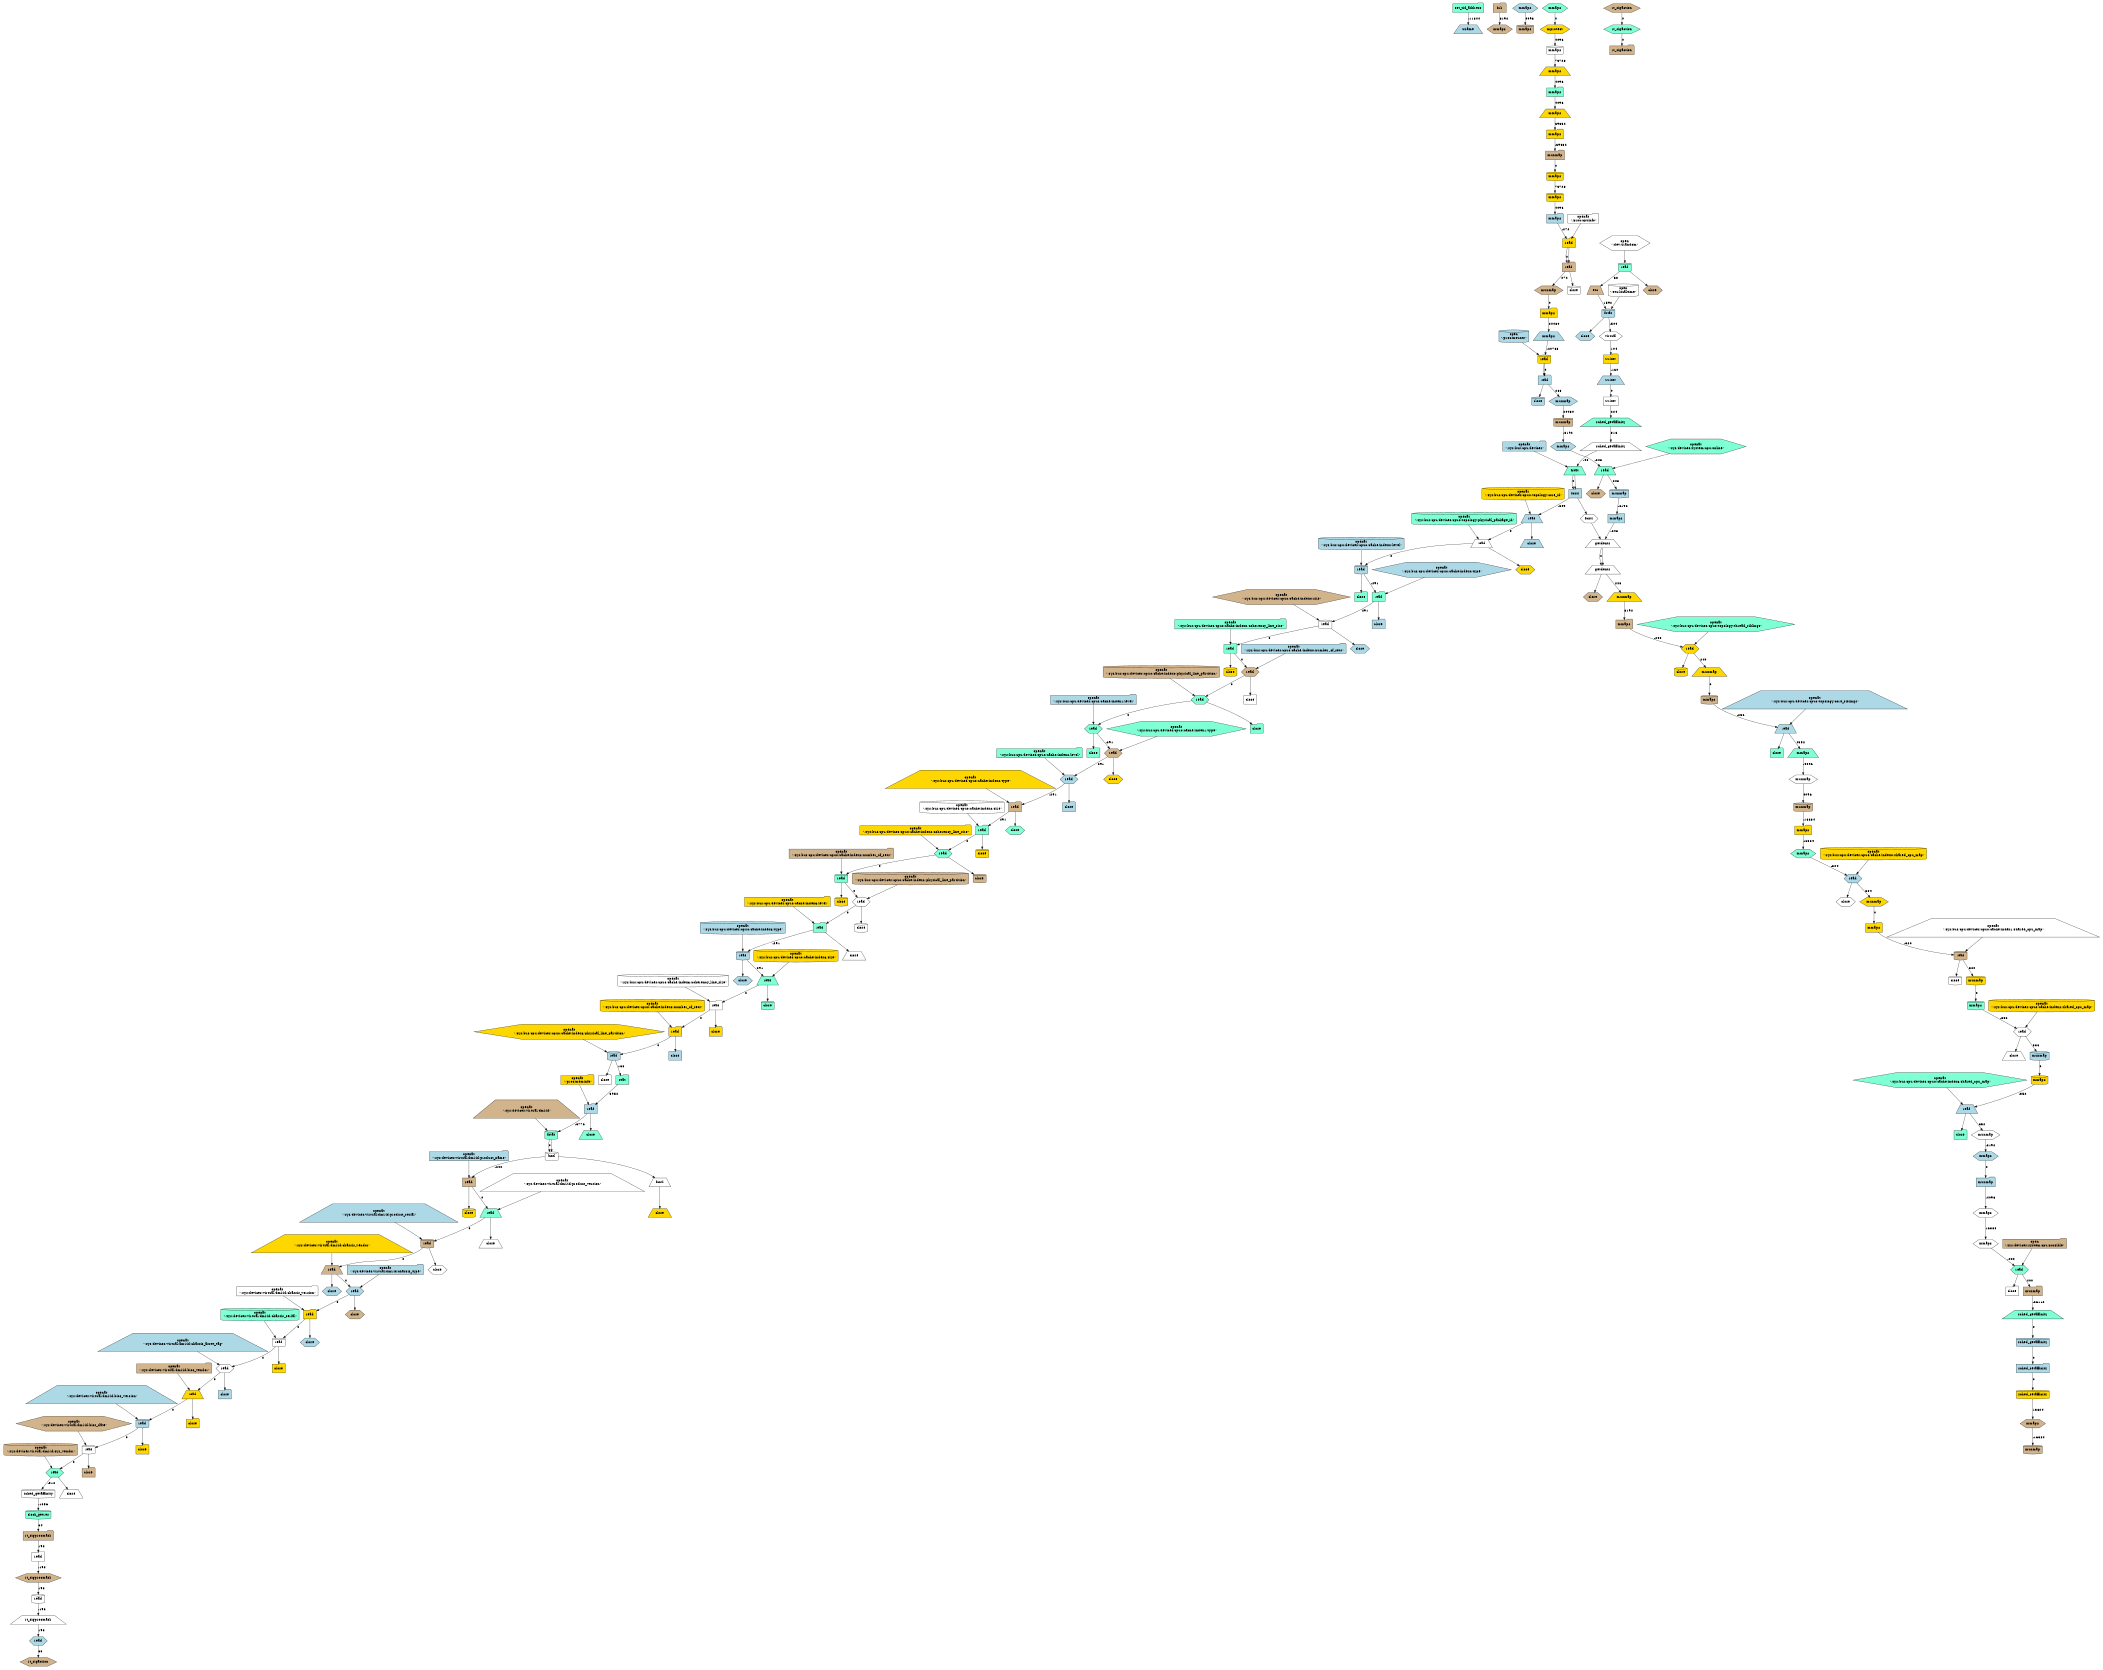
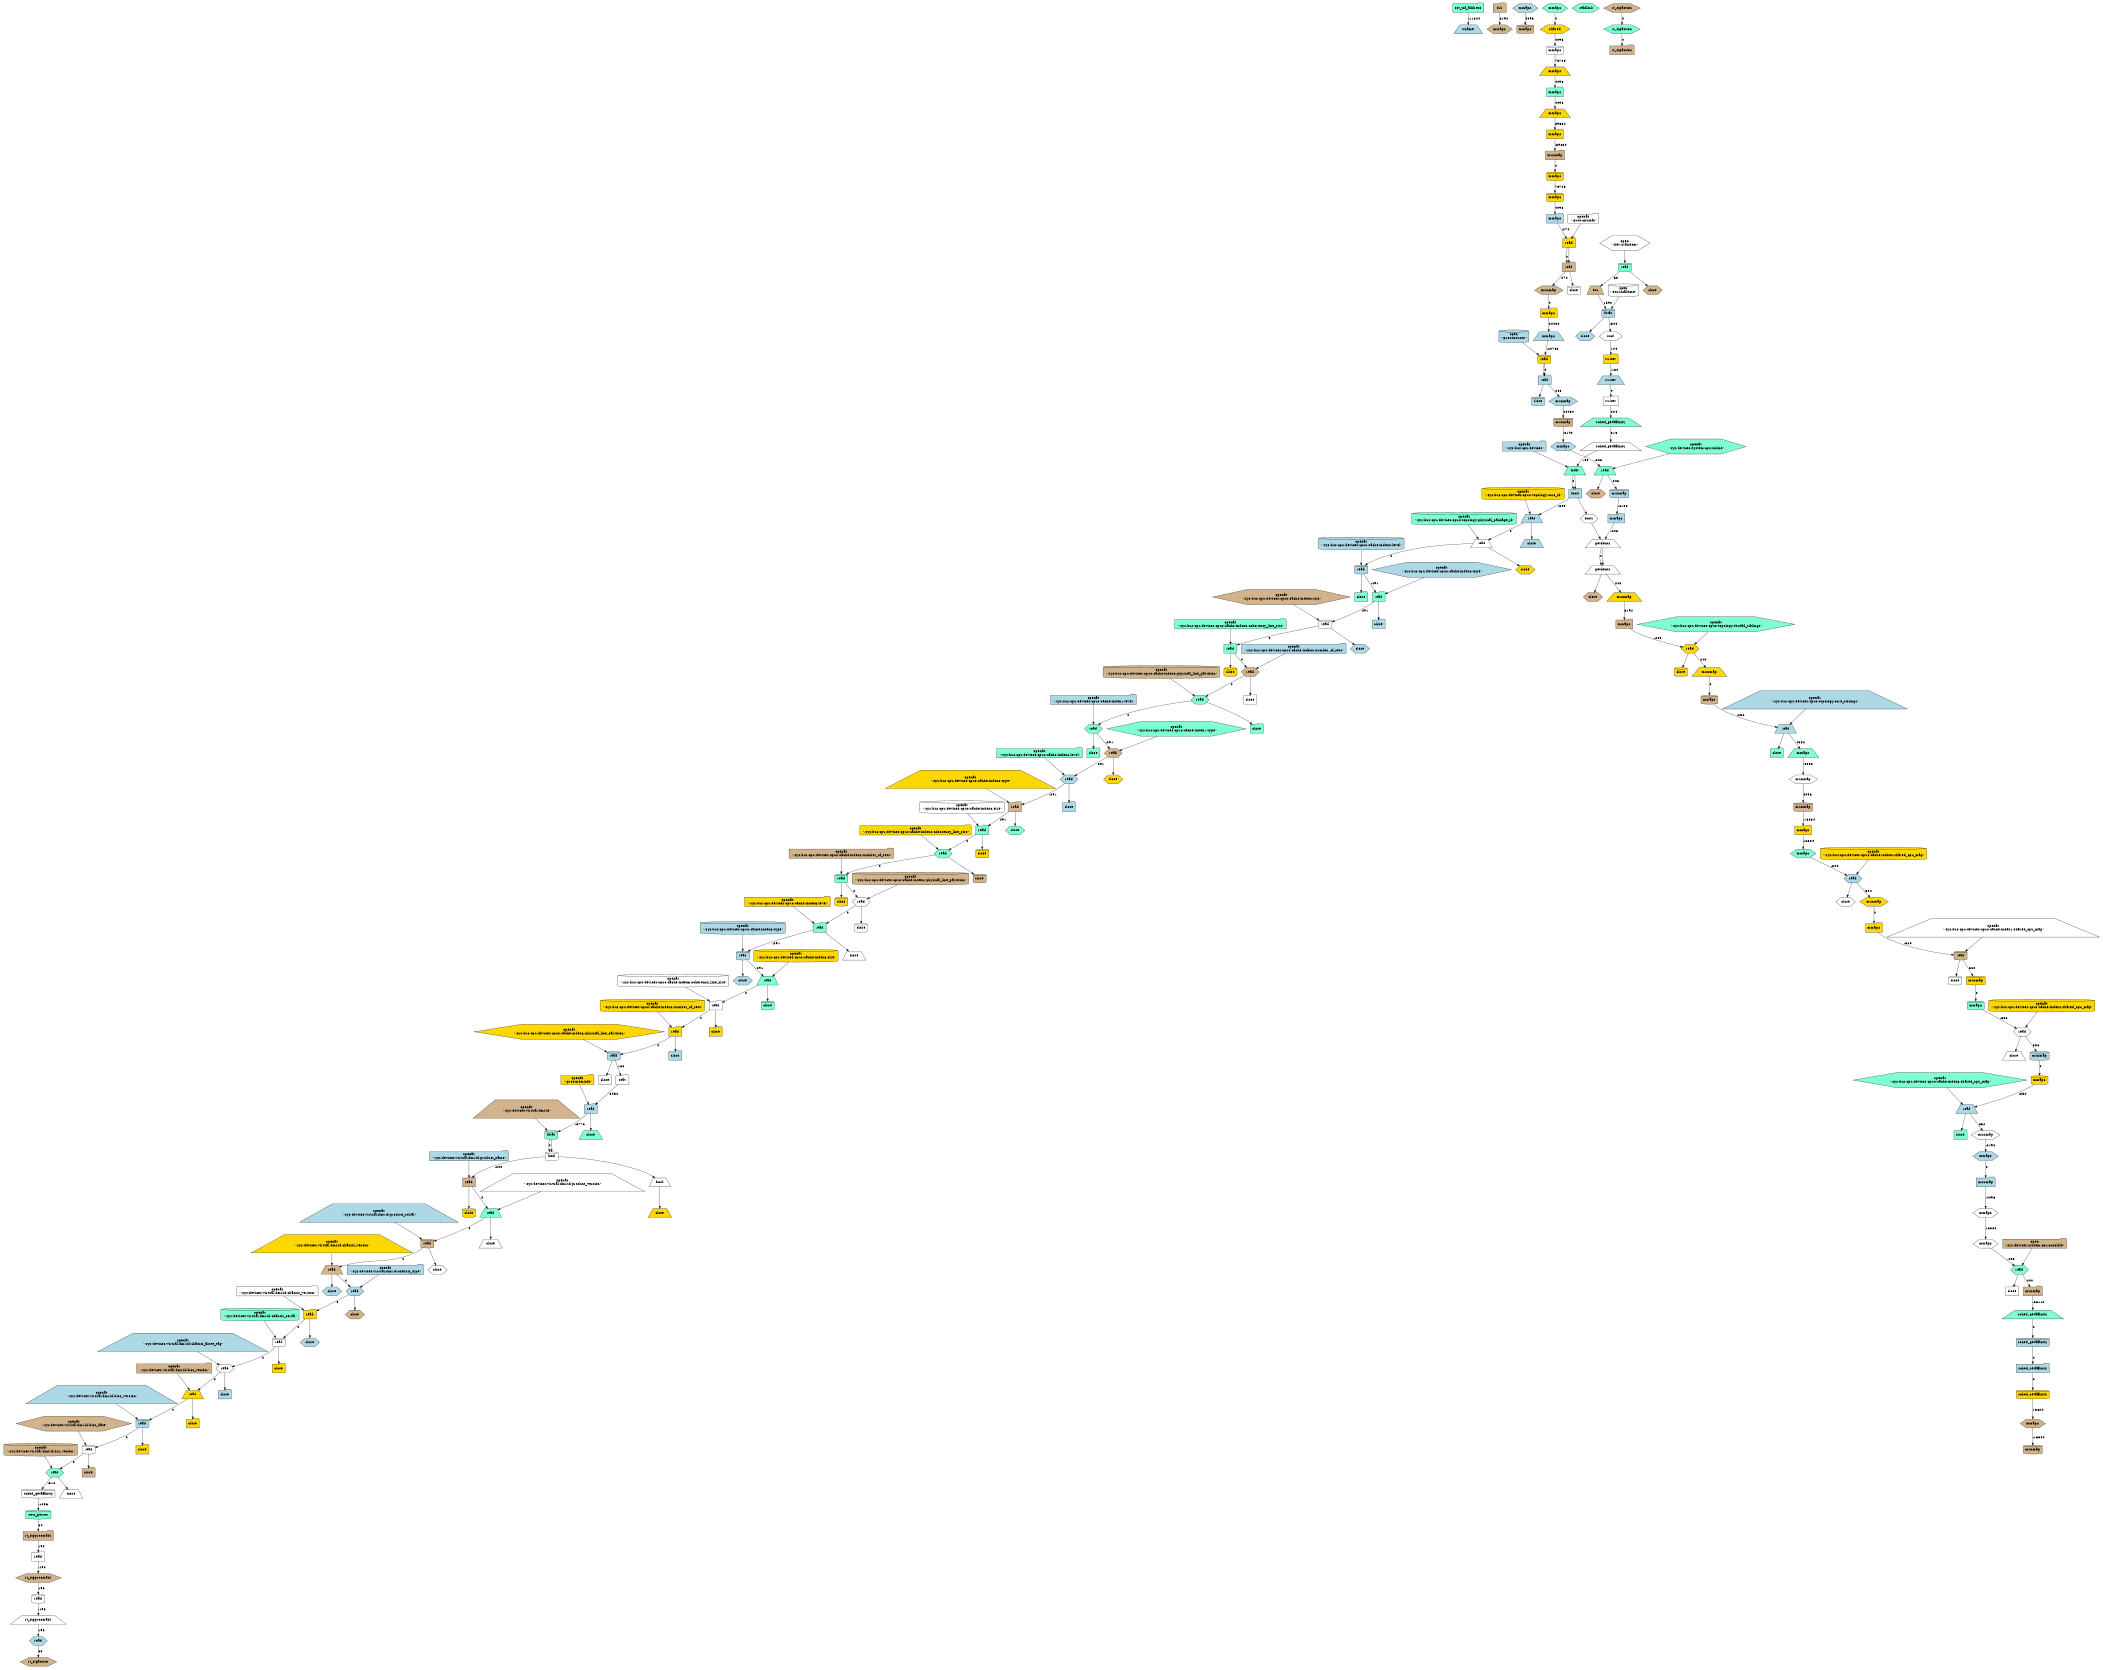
node "readlink": added
node "mprotect": label "mprotect" -> "shared"
node "virtual": label "virtual" -> "ioctl"
node "stat": fillcolor aquamarine -> white
node "clock_getres": label "clock_getres" -> "sets_getres"
